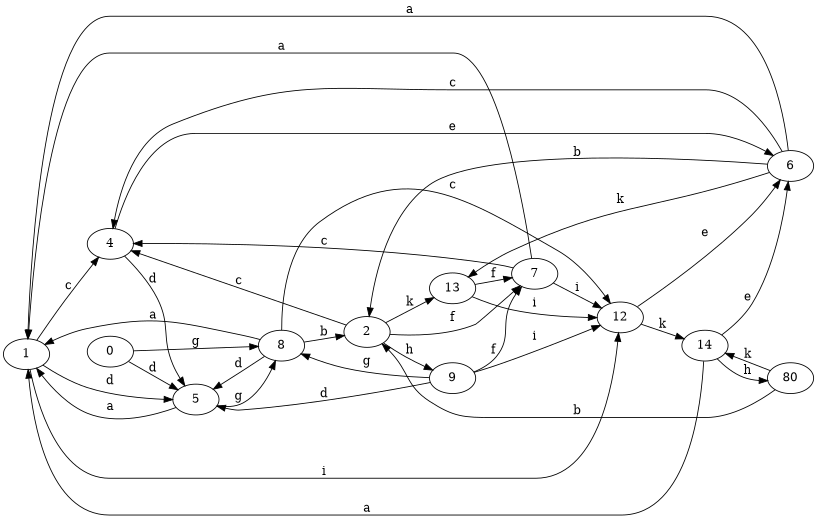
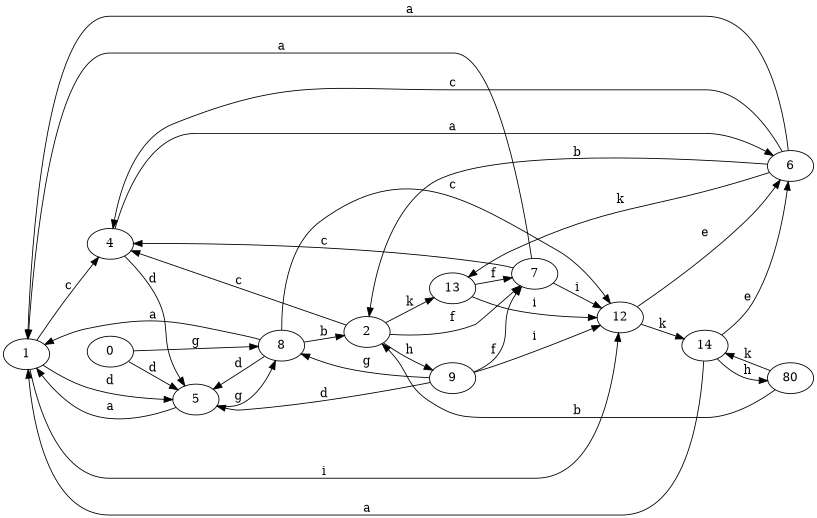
edge "4" -> "6": label "e" -> "a"
